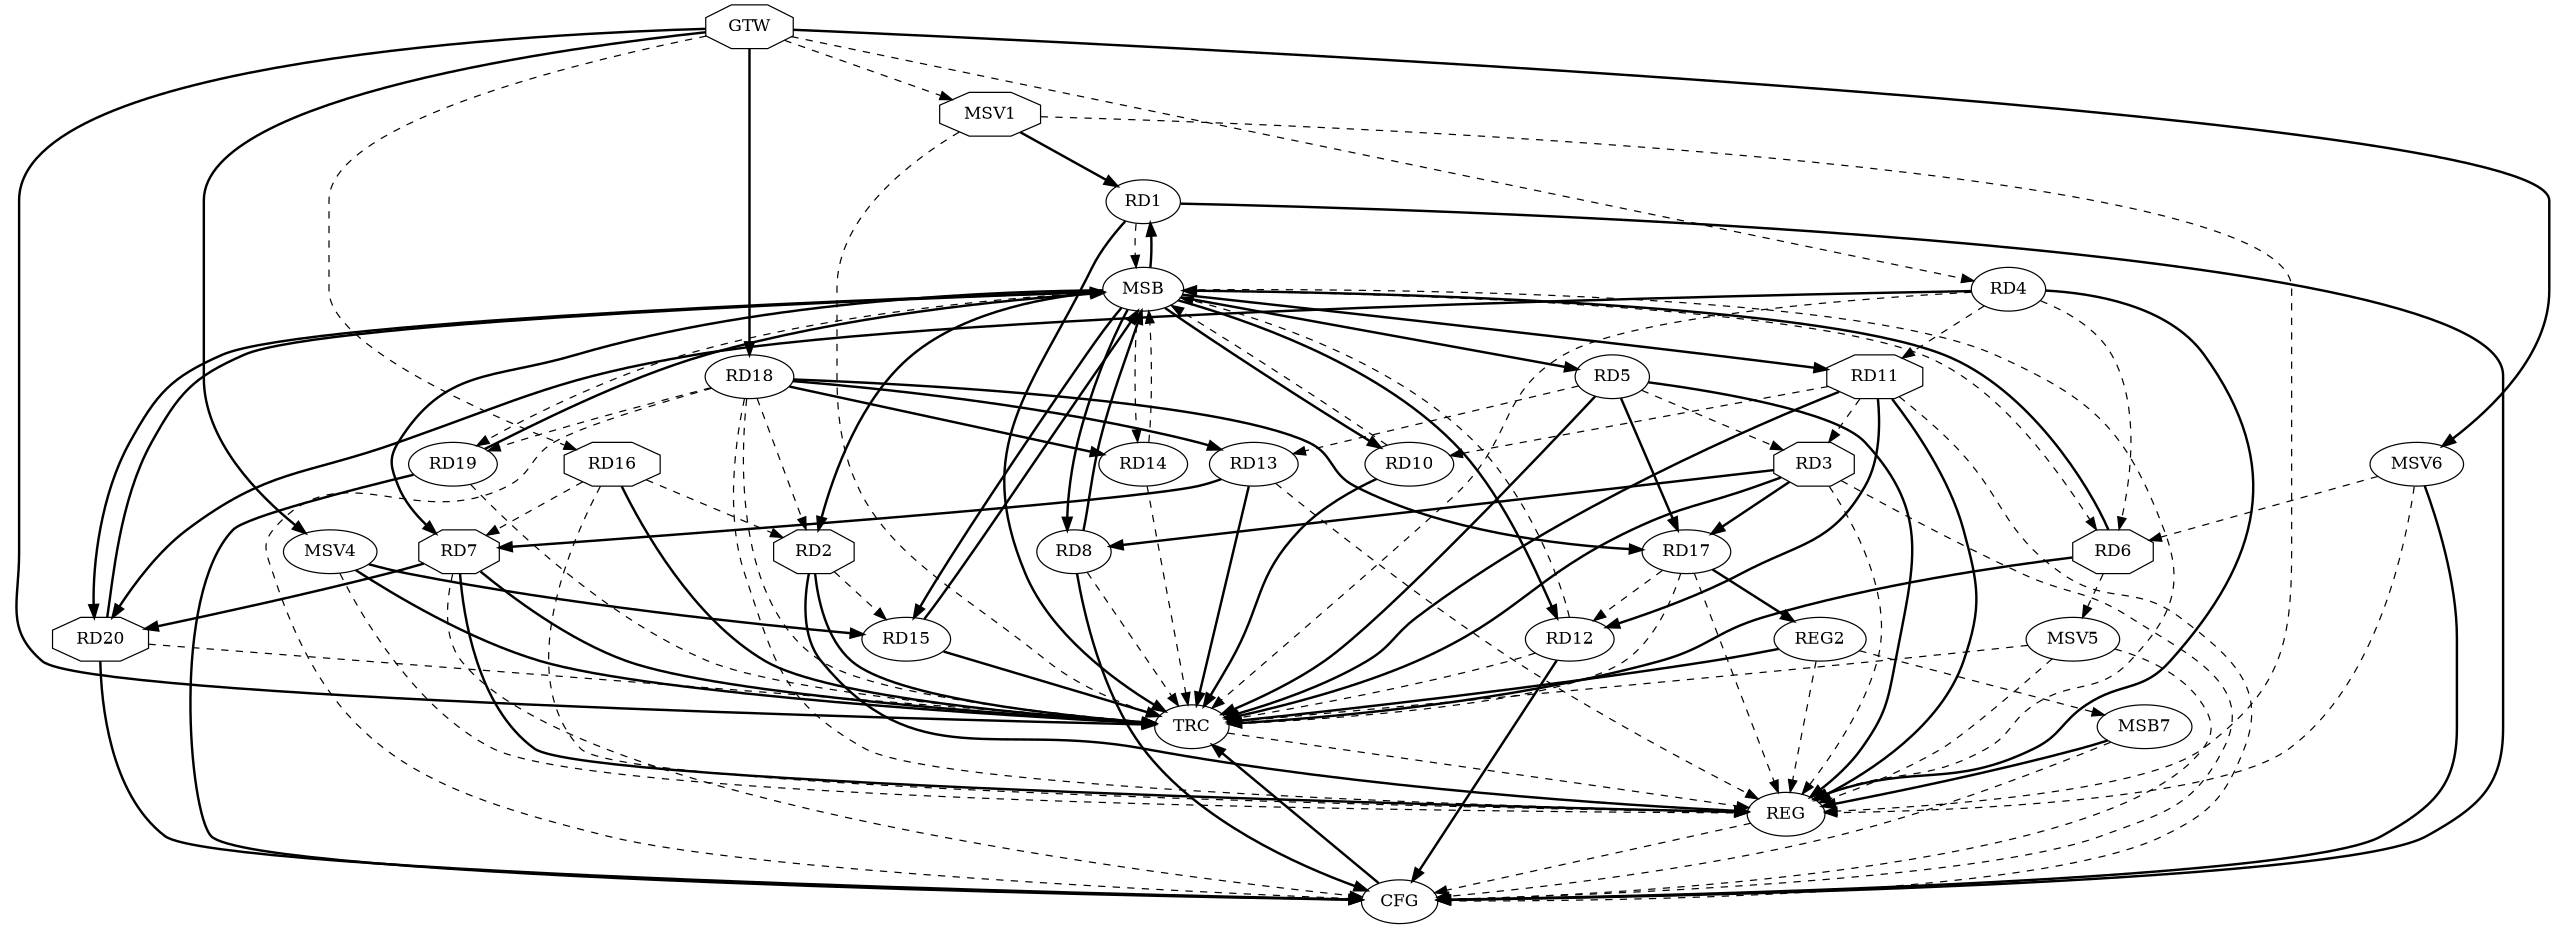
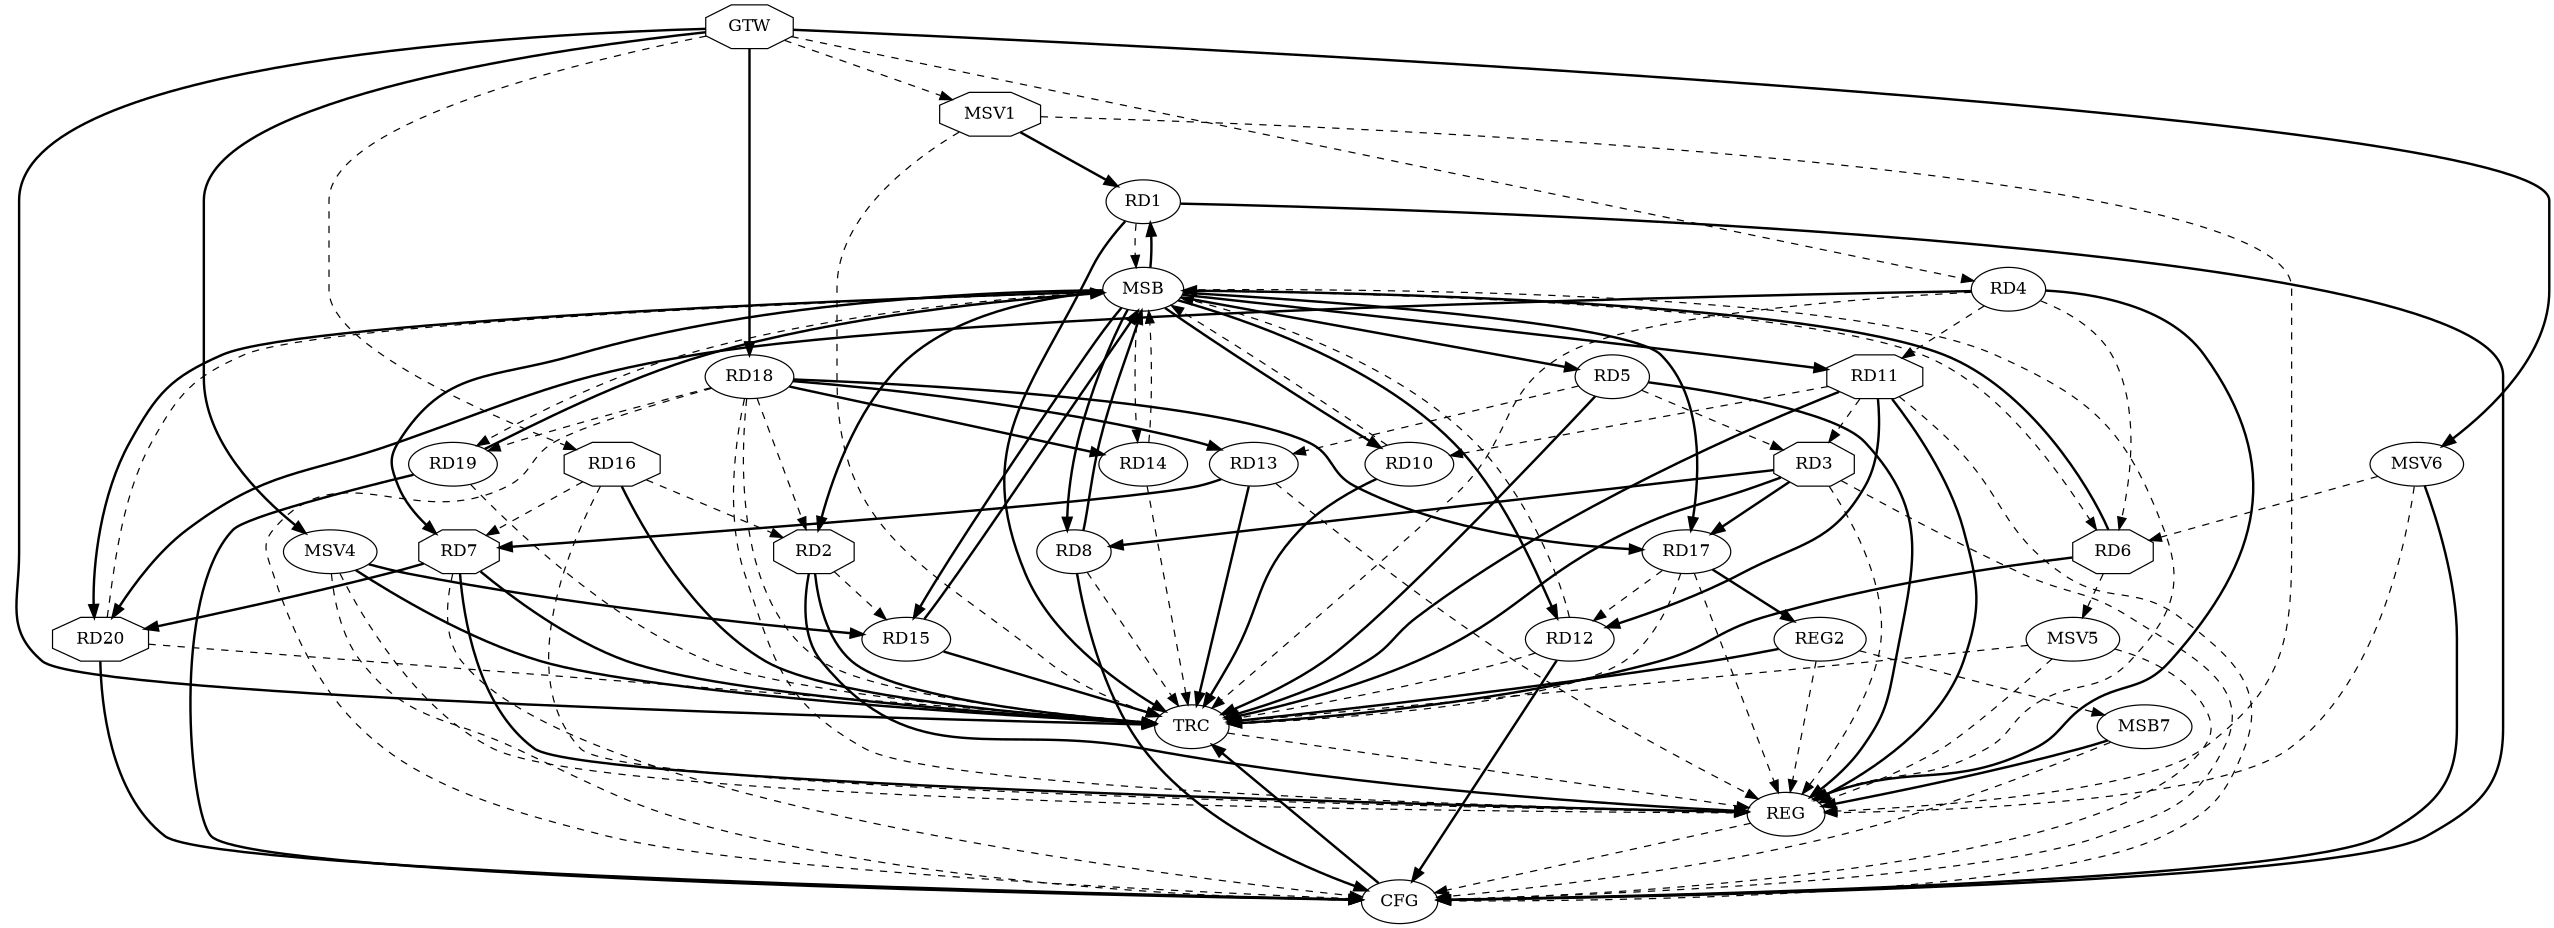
edge "RD20" -> "MSB": style bold -> dashed
edge "RD5" -> "RD17": now "MSB" -> "RD17"
edge "MSV4" -> "CFG": added
